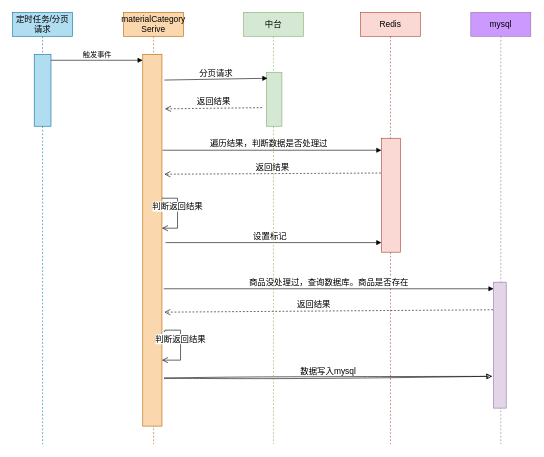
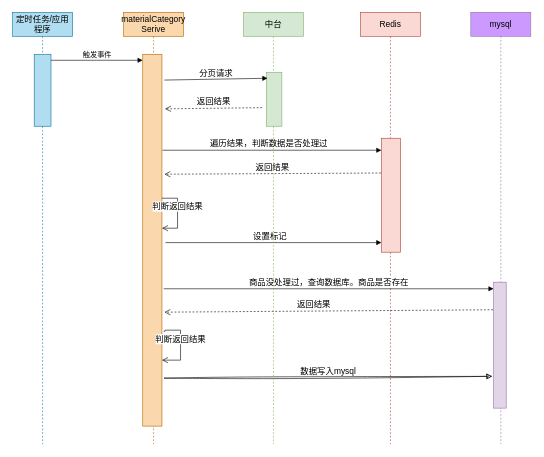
node "定时任务/分页请求": label "定时任务/分页请求" -> "定时任务/应用程序"
